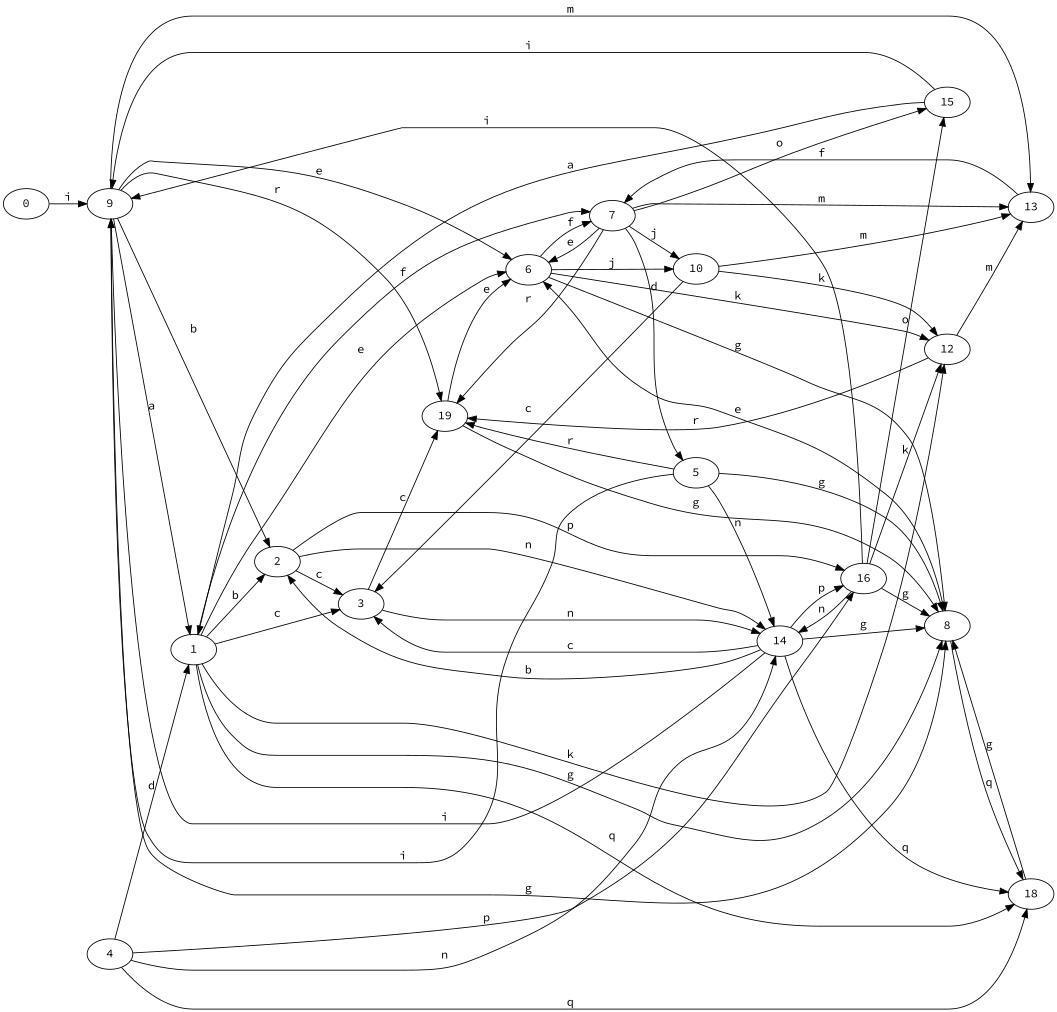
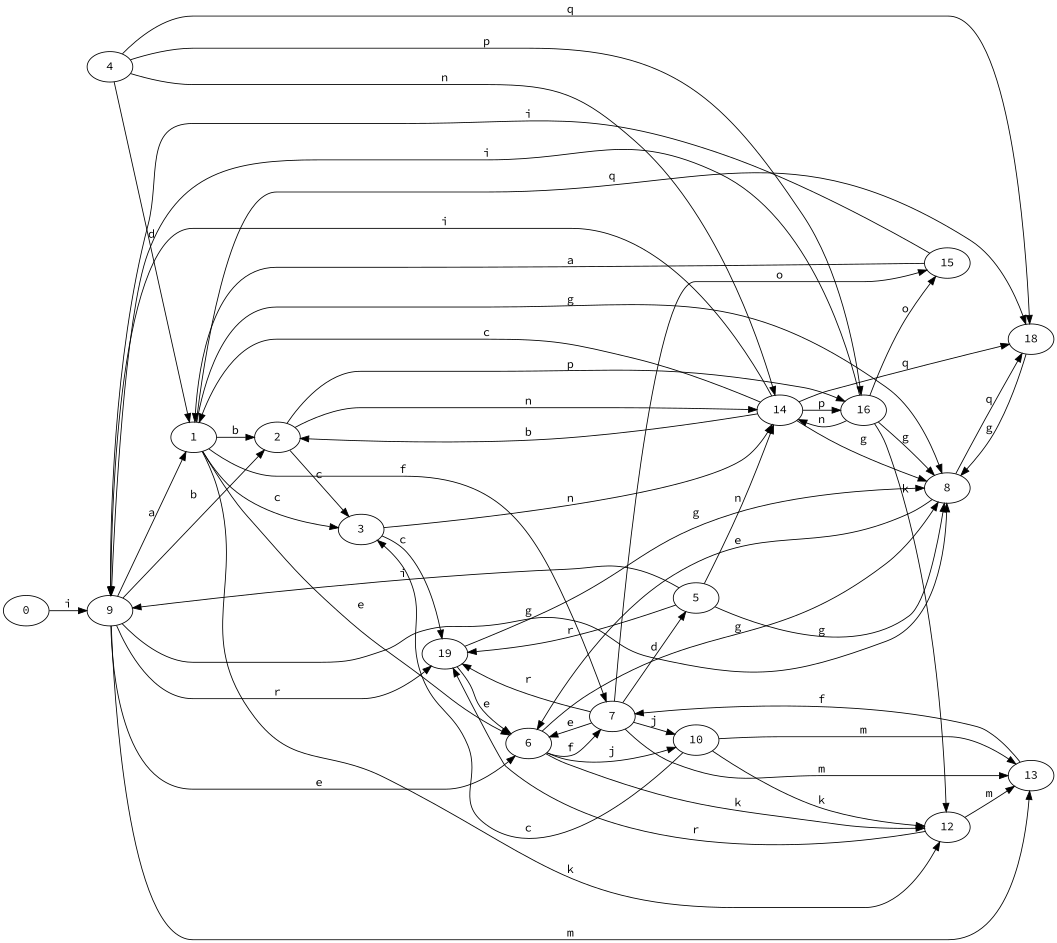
edge "14" -> "3": now "14" -> "1"
